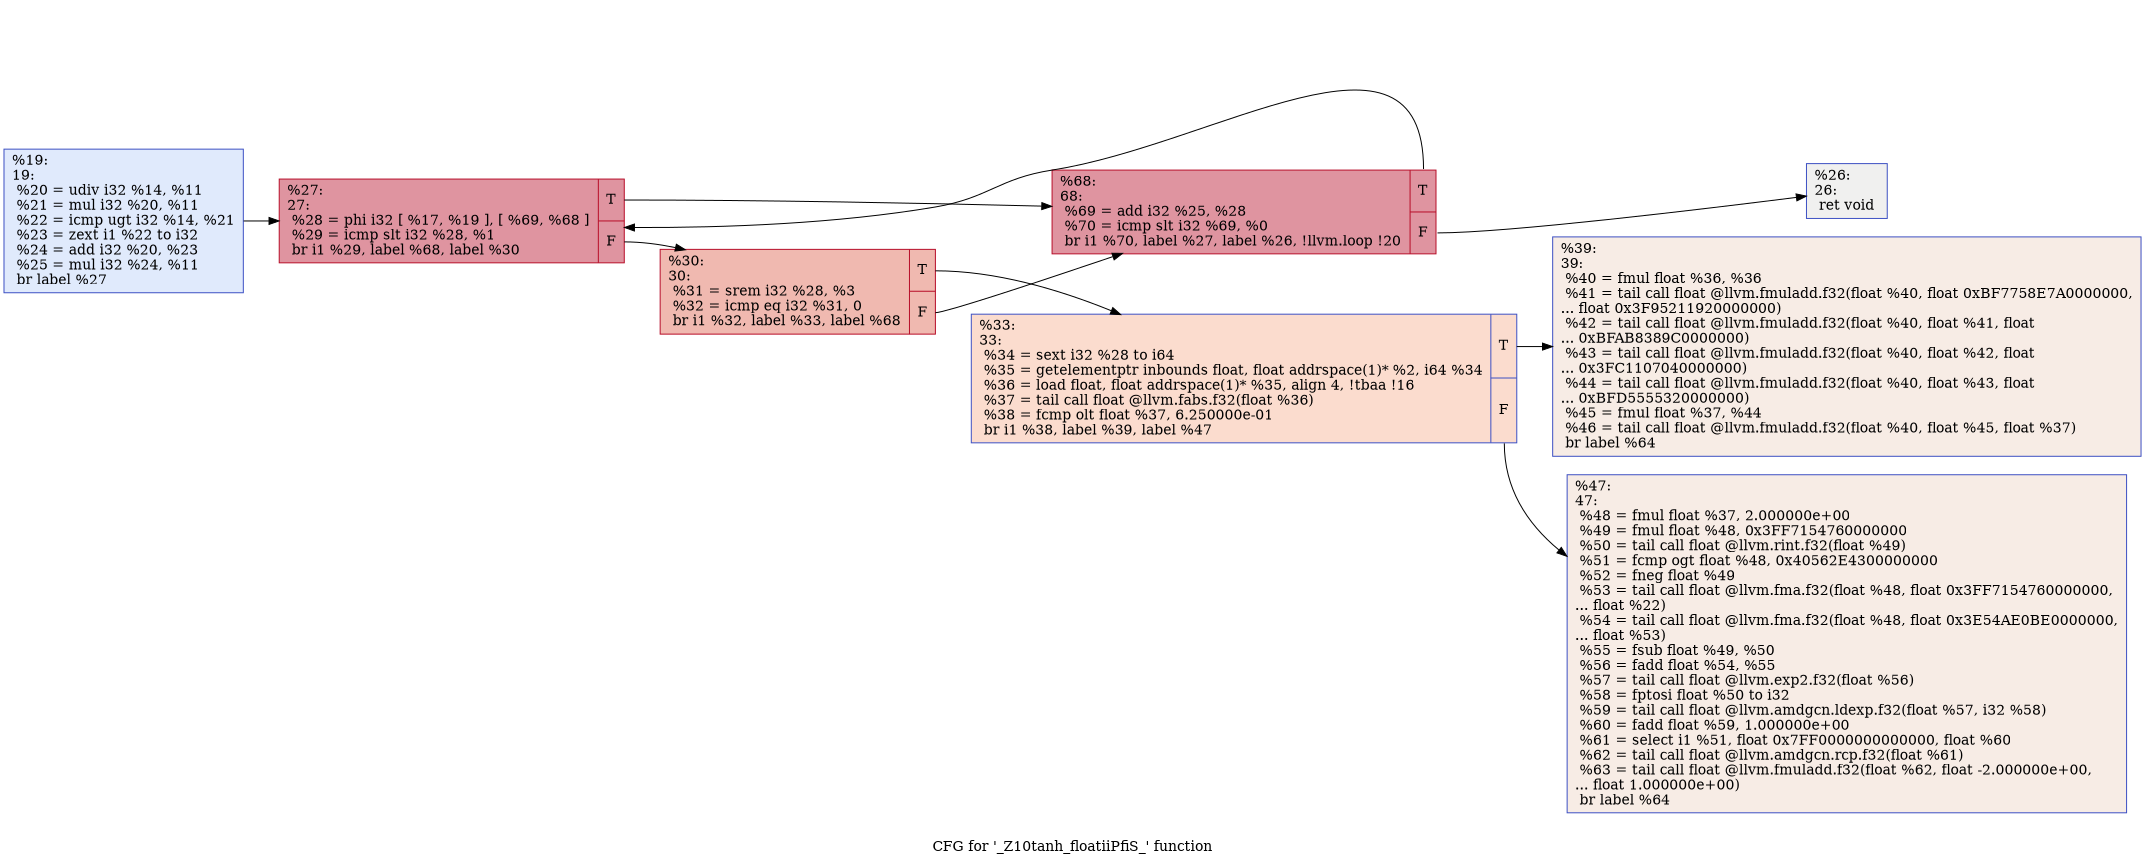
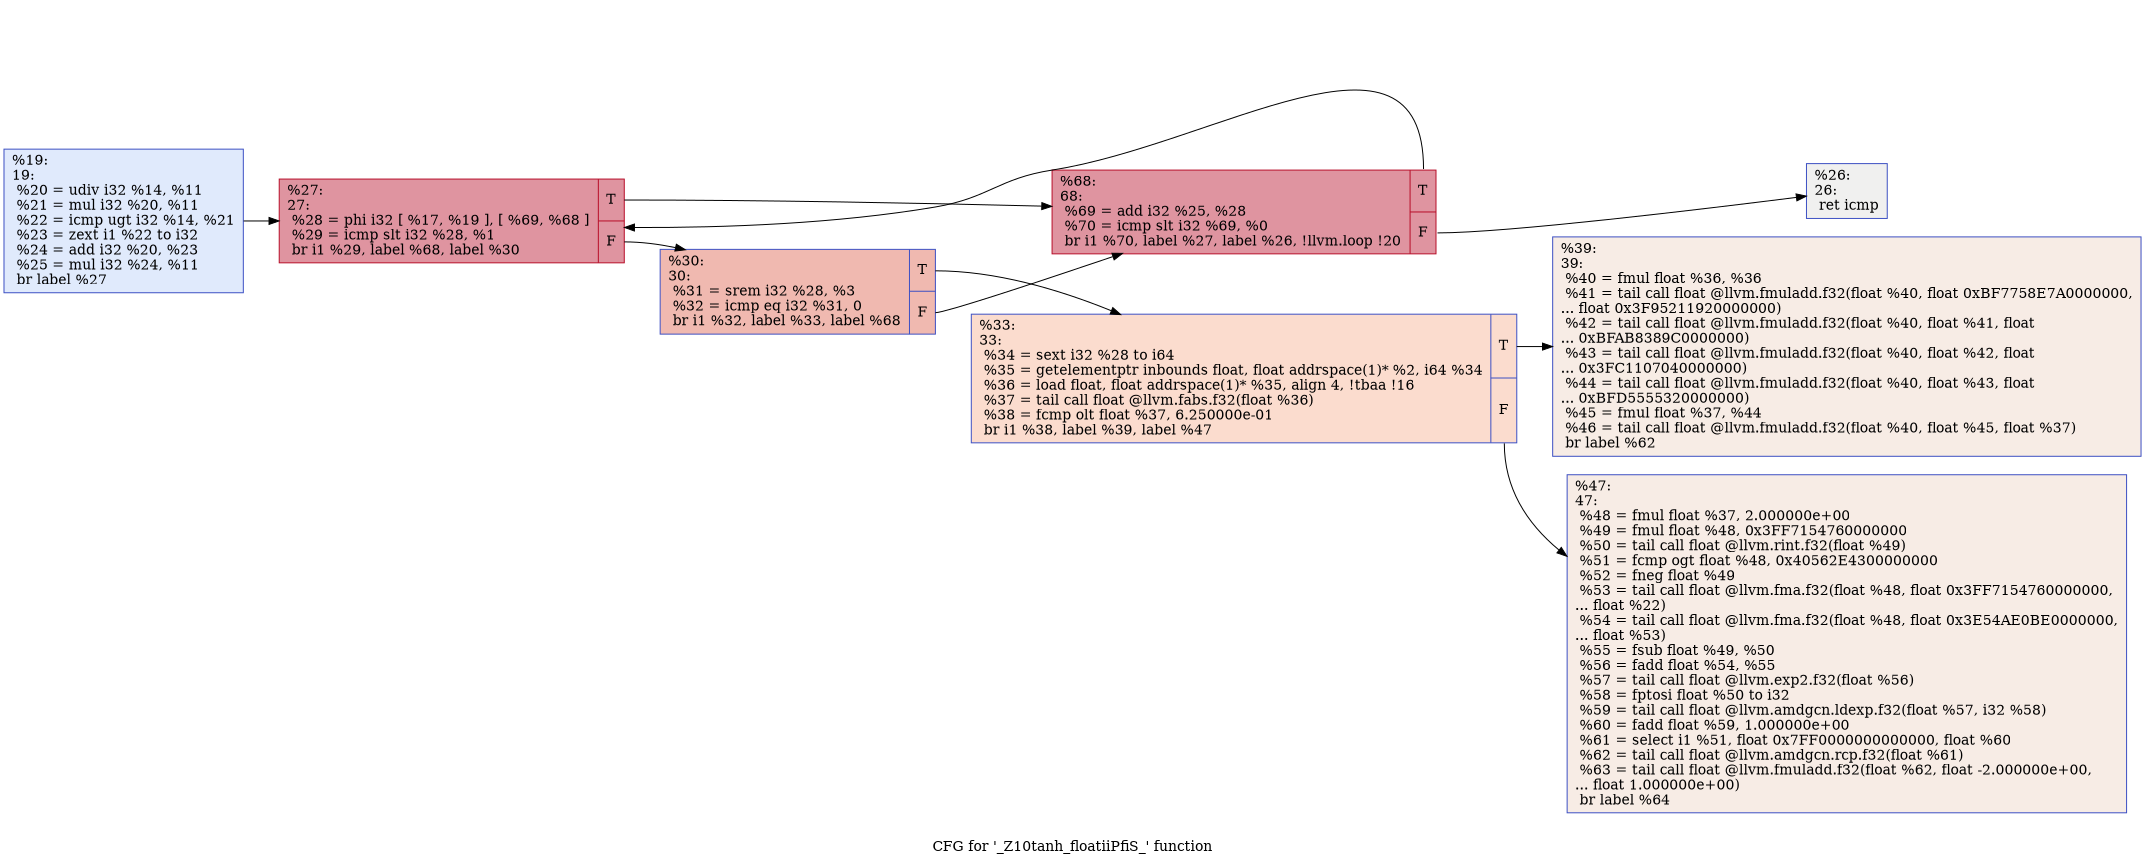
node "%26:": text "ret void" -> "ret icmp"
node "%30:": color #b70d28ff -> #3d50c3ff
node "%39:": text "br label %64" -> "br label %62"
